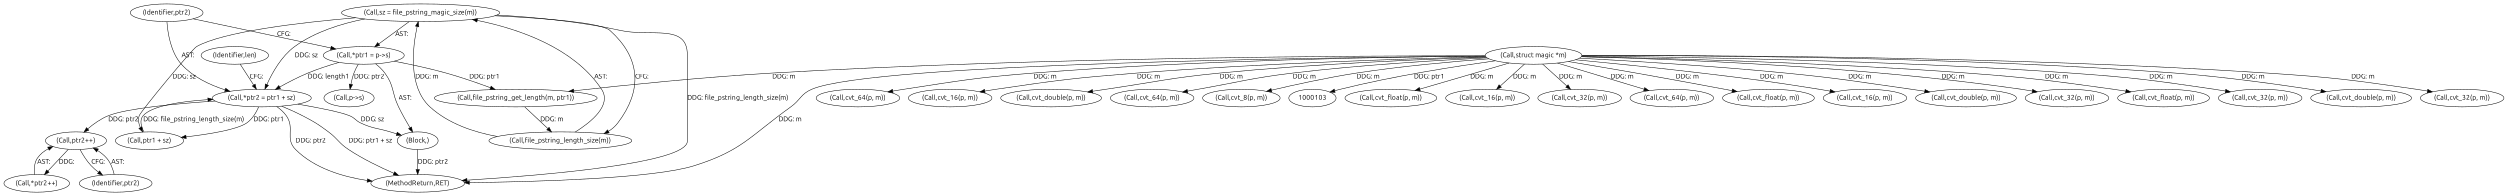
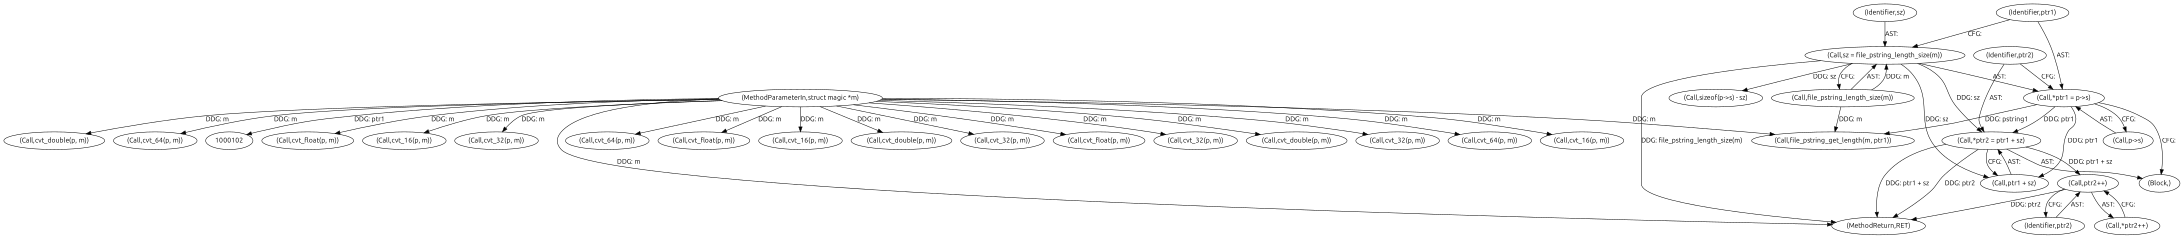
node "(Call,sz = file_pstring_magic_size(m))": label "(Call,sz = file_pstring_magic_size(m))" -> "(Call,sz = file_pstring_length_size(m))"
node "(Identifier,sz)": added
node "(Identifier,ptr1)": added
node "(Identifier,len)": removed
node "(Call,struct magic *m)": label "(Call,struct magic *m)" -> "(MethodParameterIn,struct magic *m)"
edge "(Call,*ptr1 = p->s)" -> "(Call,*ptr2 = ptr1 + sz)": label "DDG: length1" -> "DDG: ptr1"
edge "(Call,*ptr1 = p->s)" -> "(Call,p->s)": label "DDG: ptr2" -> "CFG: "
edge "(Call,*ptr1 = p->s)" -> "(Call,file_pstring_get_length(m, ptr1))": label "DDG: ptr1" -> "DDG: pstring1"
edge "(Call,*ptr1 = p->s)" -> "(Block,)": label "AST: " -> "CFG: "
node "(Call,cvt_8(p, m))": removed
node "1000103": label "1000103" -> "1000102"
node "(Call,sizeof(p->s) - sz)": added
edge "(Call,file_pstring_get_length(m, ptr1))" -> "(Call,file_pstring_length_size(m))": reversed
edge "(Call,*ptr2 = ptr1 + sz)" -> "(Call,ptr2++)": label "DDG: ptr2" -> "DDG: ptr1 + sz"
edge "(Call,ptr1 + sz)" -> "(Call,*ptr2 = ptr1 + sz)": label "DDG: file_pstring_length_size(m)" -> "AST: "
edge "(Call,*ptr2 = ptr1 + sz)" -> "(Call,ptr1 + sz)": label "DDG: ptr1" -> "CFG: "
edge "(Call,*ptr2 = ptr1 + sz)" -> "(Block,)": label "DDG: sz" -> "AST: "
edge "(Call,p->s)" -> "(Call,*ptr1 = p->s)": added, label "AST:"
edge "(Call,*ptr1 = p->s)" -> "(Call,ptr1 + sz)": added, label "DDG: ptr1"
edge "(Block,)" -> "(MethodReturn,RET)": now "(Call,ptr2++)" -> "(MethodReturn,RET)"
edge "(Call,*ptr2++)" -> "(Call,ptr2++)": label "AST: " -> "CFG: "
edge "(Call,ptr2++)" -> "(Call,*ptr2++)": label "DDG: " -> "AST: "
